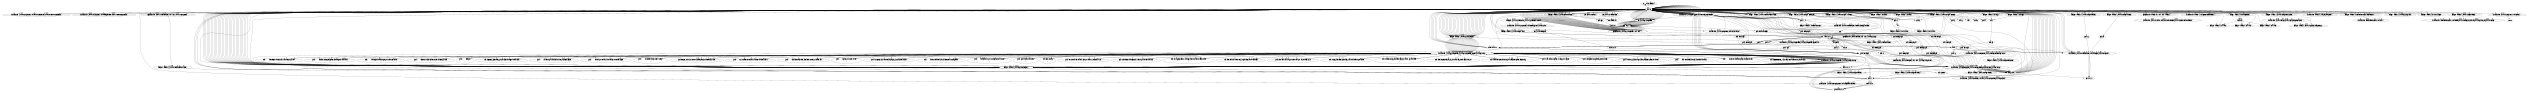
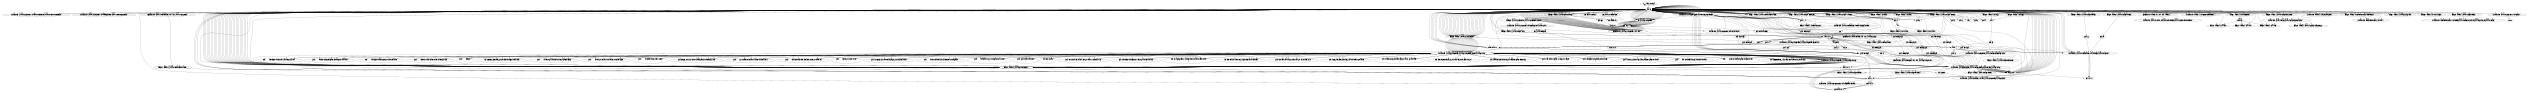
node "r0 := @this: daleks14": label "r0 := @this: daleks14" -> "r0 := @this: moving14"
